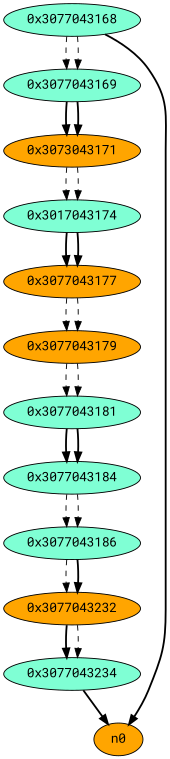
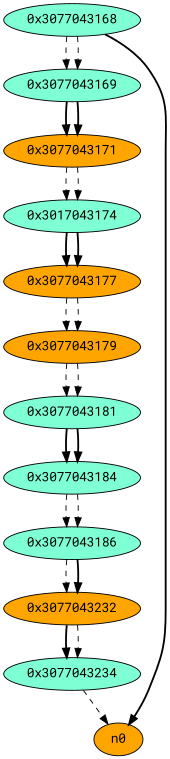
node "0x3073043171": label "0x3073043171" -> "0x3077043171"
edge "0x3077043234" -> "n0": style bold -> dashed
